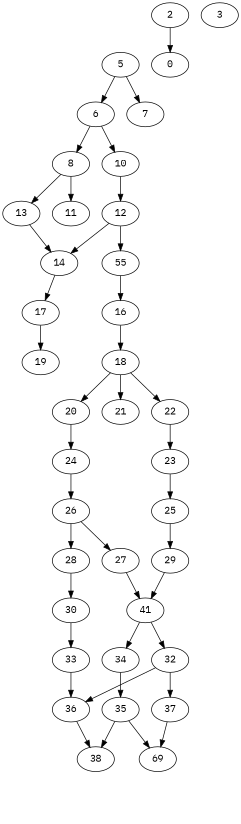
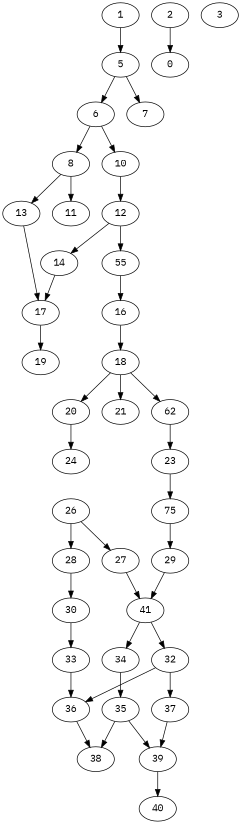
node "1": added
edge "13" -> "14": now "13" -> "17"
node "22": label "22" -> "62"
edge "24" -> "26": removed
node "25": label "25" -> "75"
node "69": label "69" -> "39"
node "40": added
